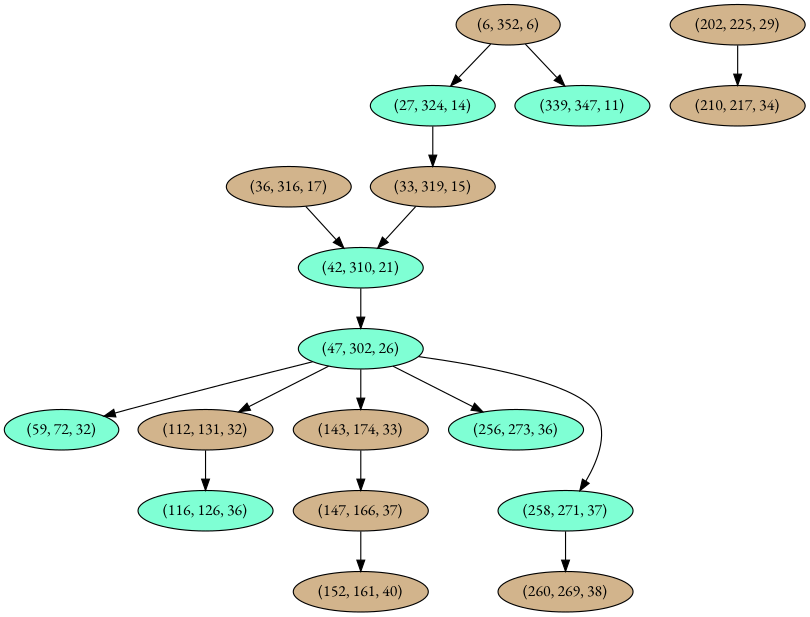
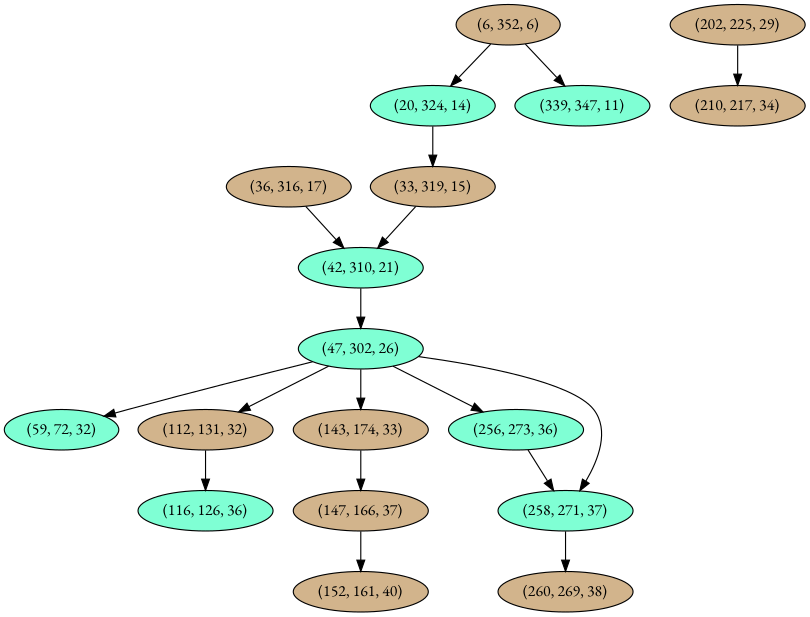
node "(27, 324, 14)": label "(27, 324, 14)" -> "(20, 324, 14)"
edge "(256, 273, 36)" -> "(258, 271, 37)": added
